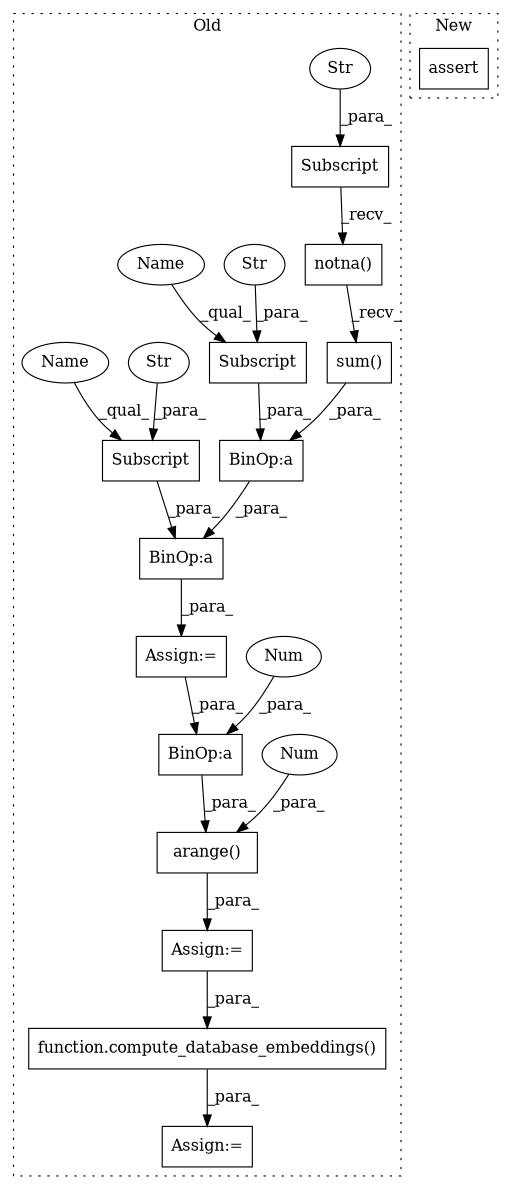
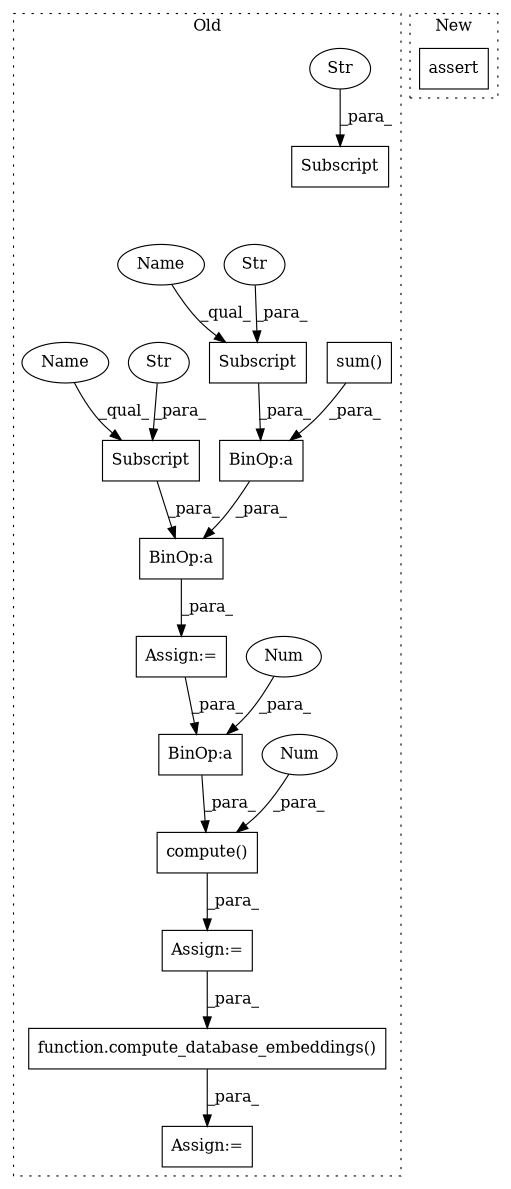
node "notna()": removed
node "arange()": label "arange()" -> "compute()"
